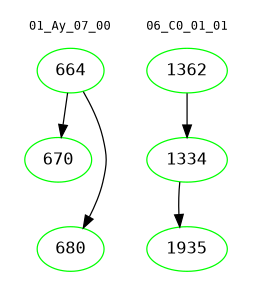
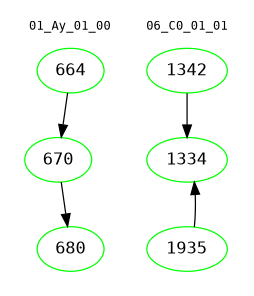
cluster "01_Ay_07_00": label "01_Ay_07_00" -> "01_Ay_01_00"
node "1362": label "1362" -> "1342"
edge "664" -> "680": now "670" -> "680"
edge "1334" -> "1935": reversed
